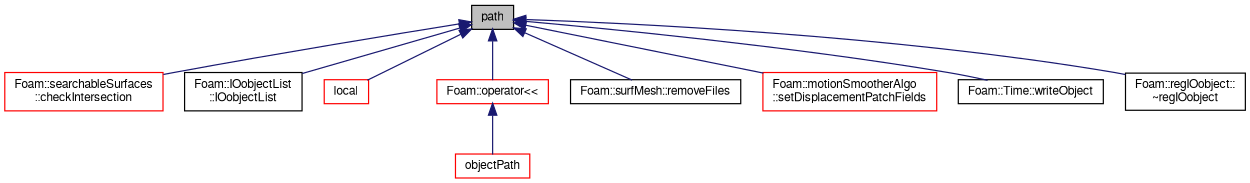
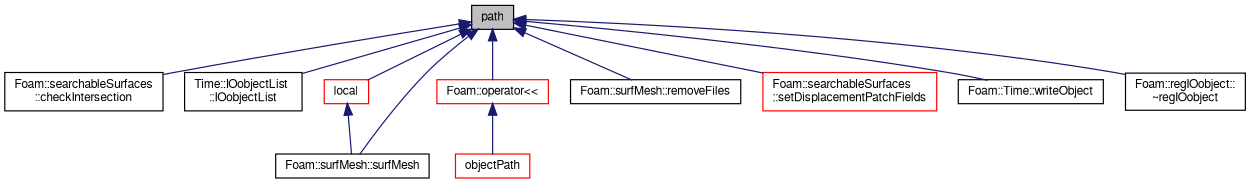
node "Foam::searchableSurfaces ::checkIntersection": color red -> black
node "Foam::IOobjectList ::IOobjectList": label "Foam::IOobjectList ::IOobjectList" -> "Time::IOobjectList ::IOobjectList"
node "Foam::motionSmootherAlgo ::setDisplacementPatchFields": label "Foam::motionSmootherAlgo ::setDisplacementPatchFields" -> "Foam::searchableSurfaces ::setDisplacementPatchFields"
node "Foam::surfMesh::surfMesh": added
